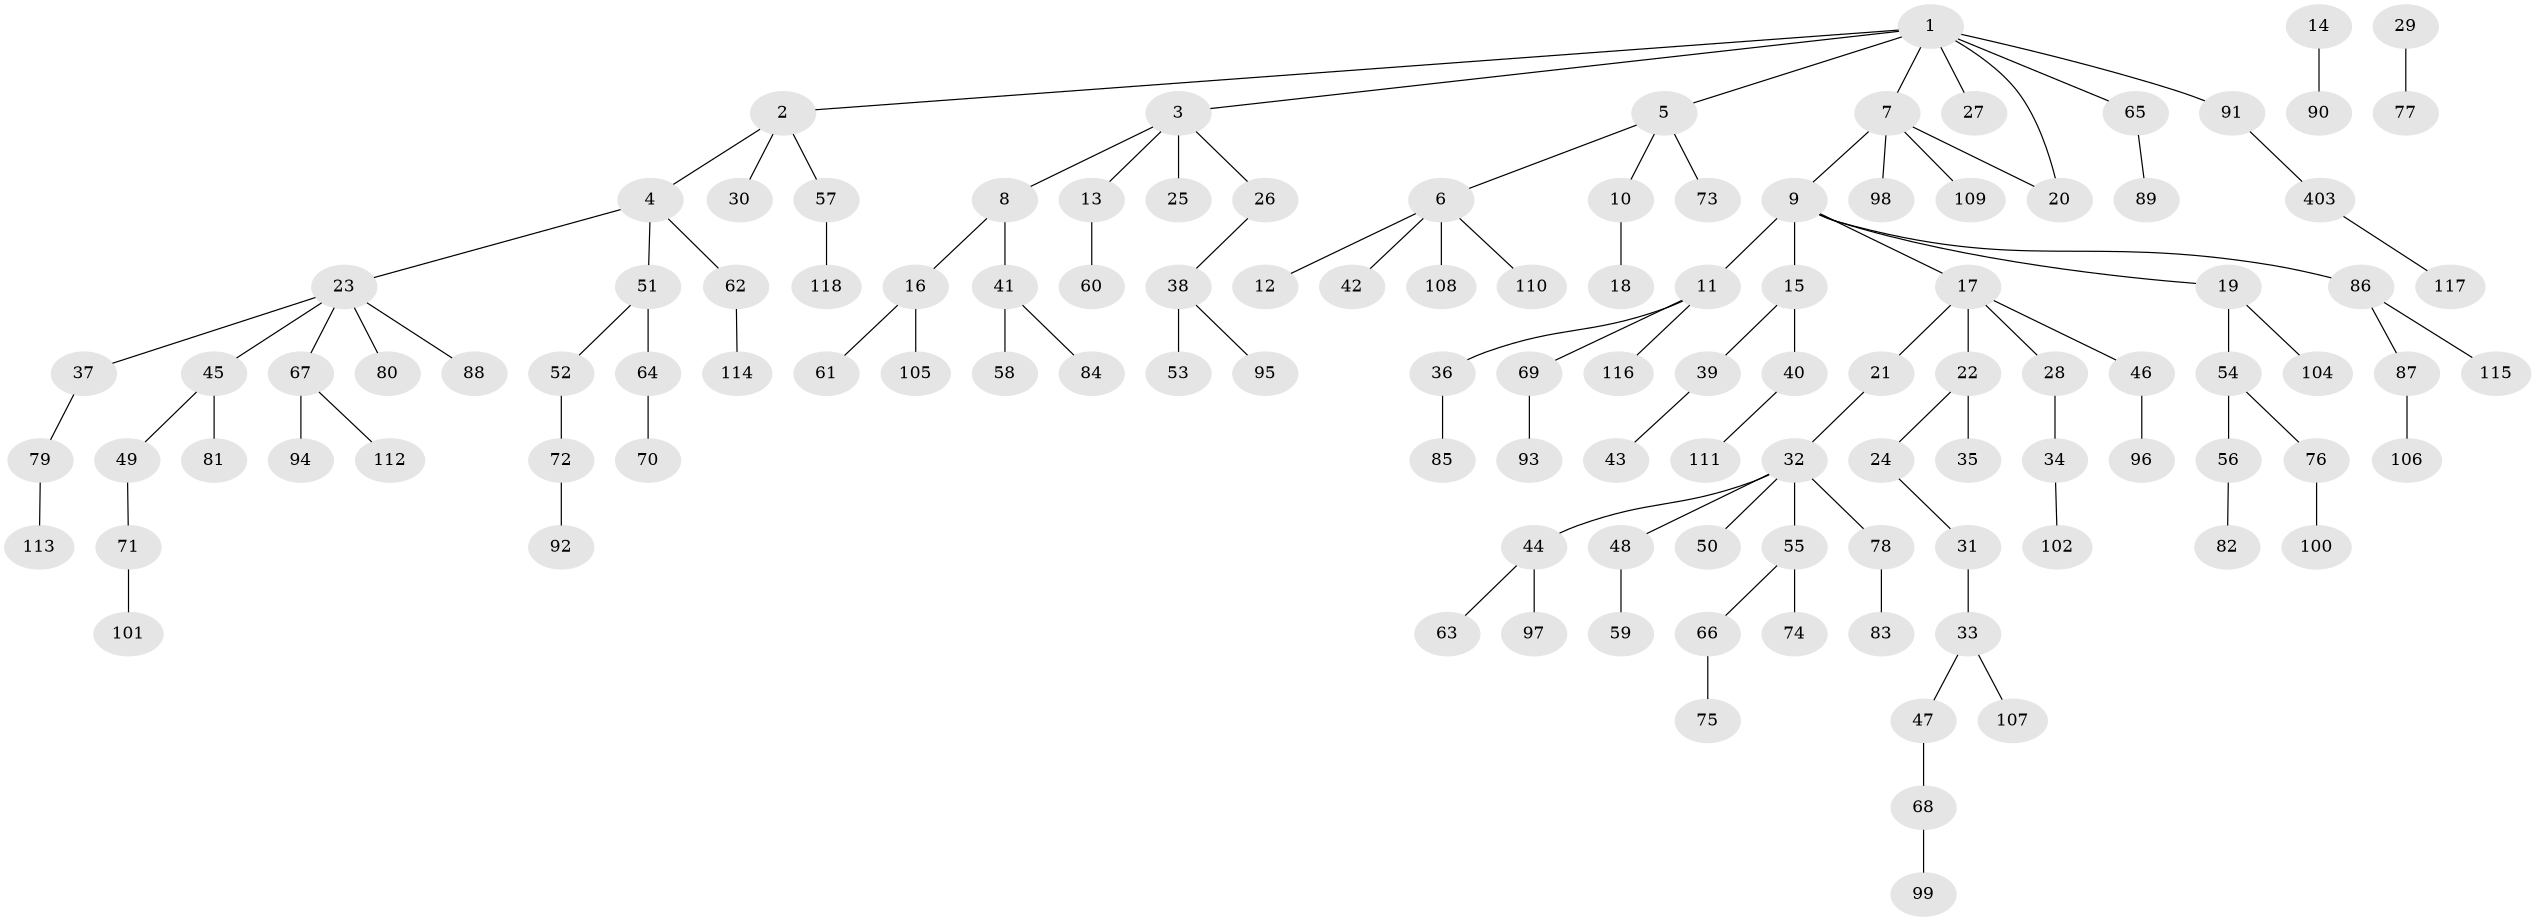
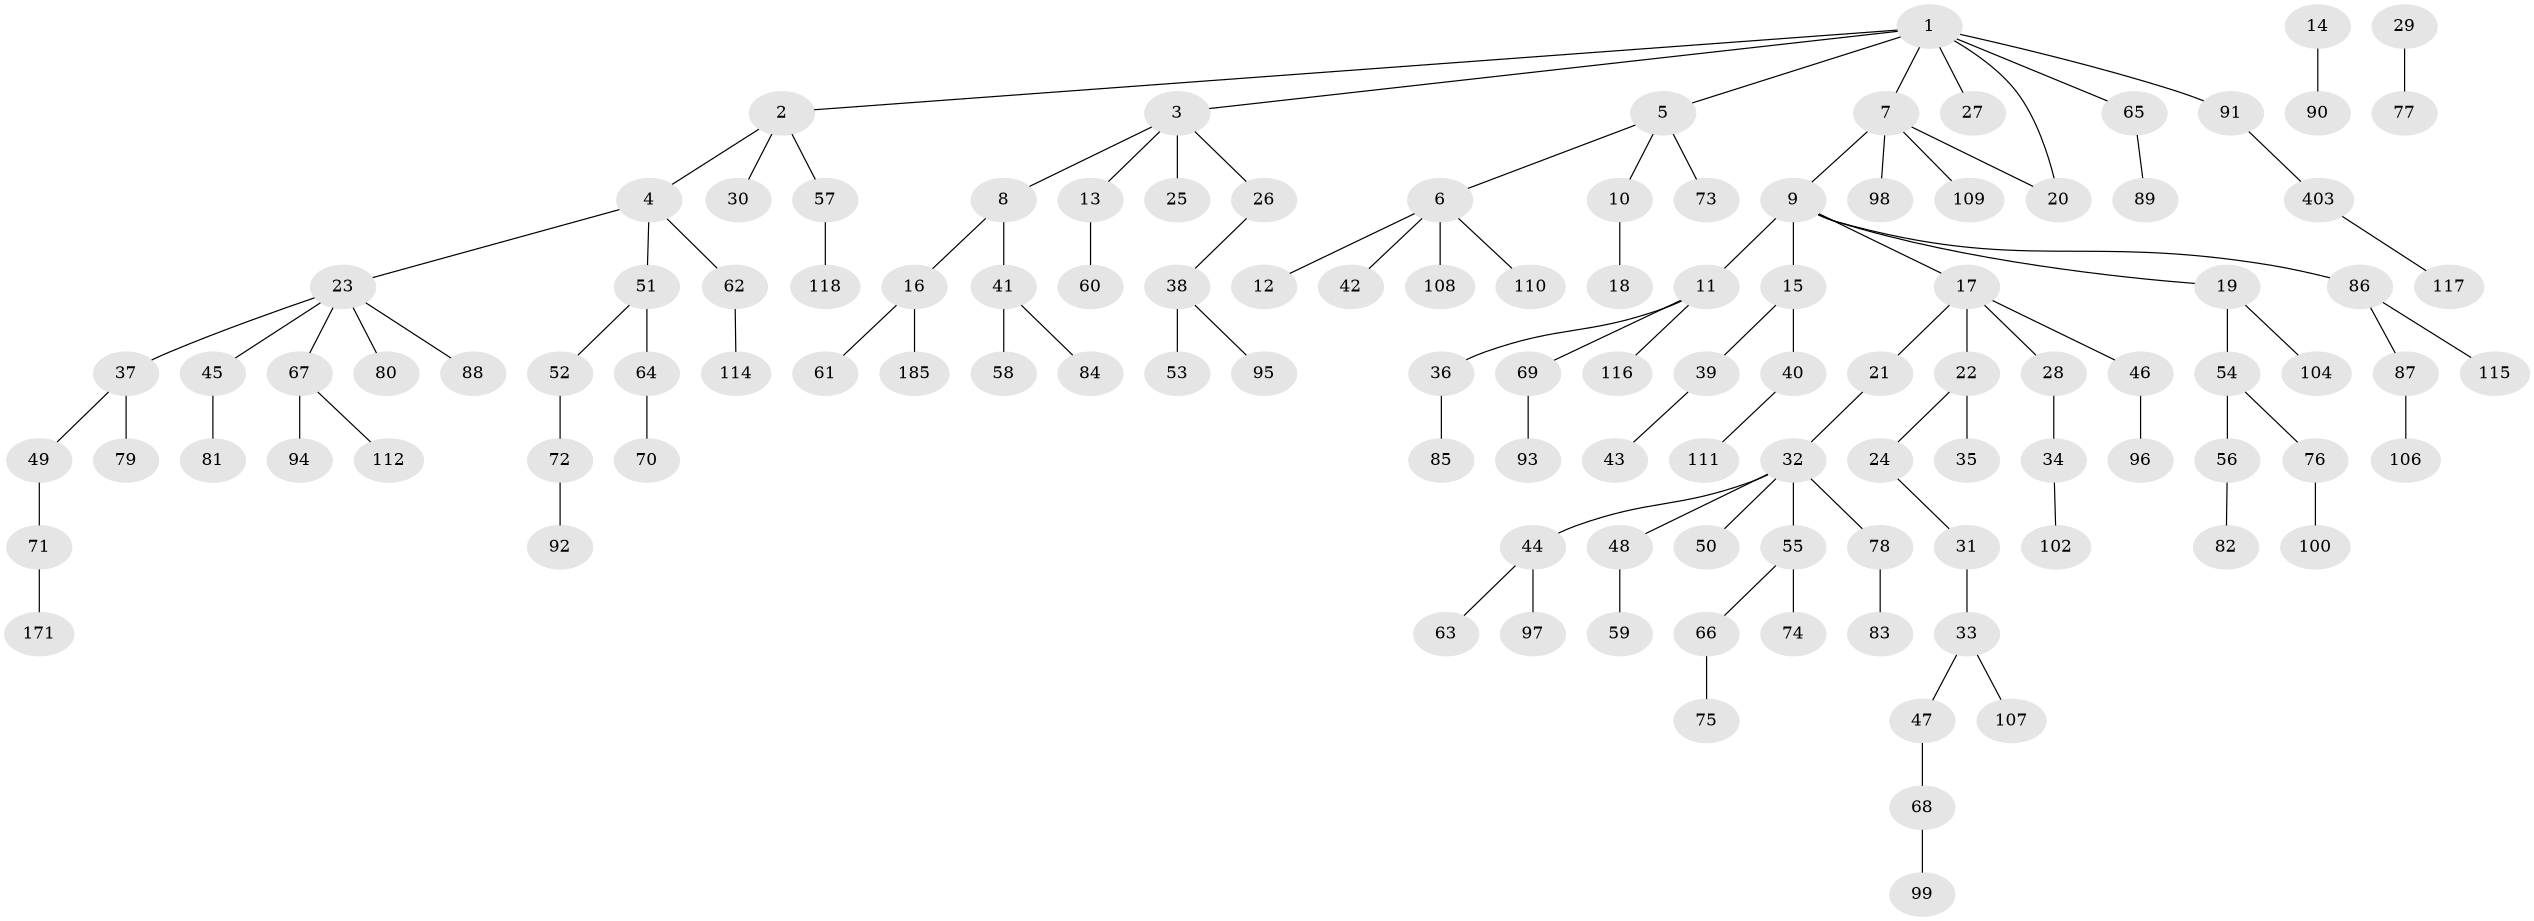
node "105": label "105" -> "185"
edge "45" -- "49": now "37" -- "49"
node "113": removed
node "101": label "101" -> "171"
